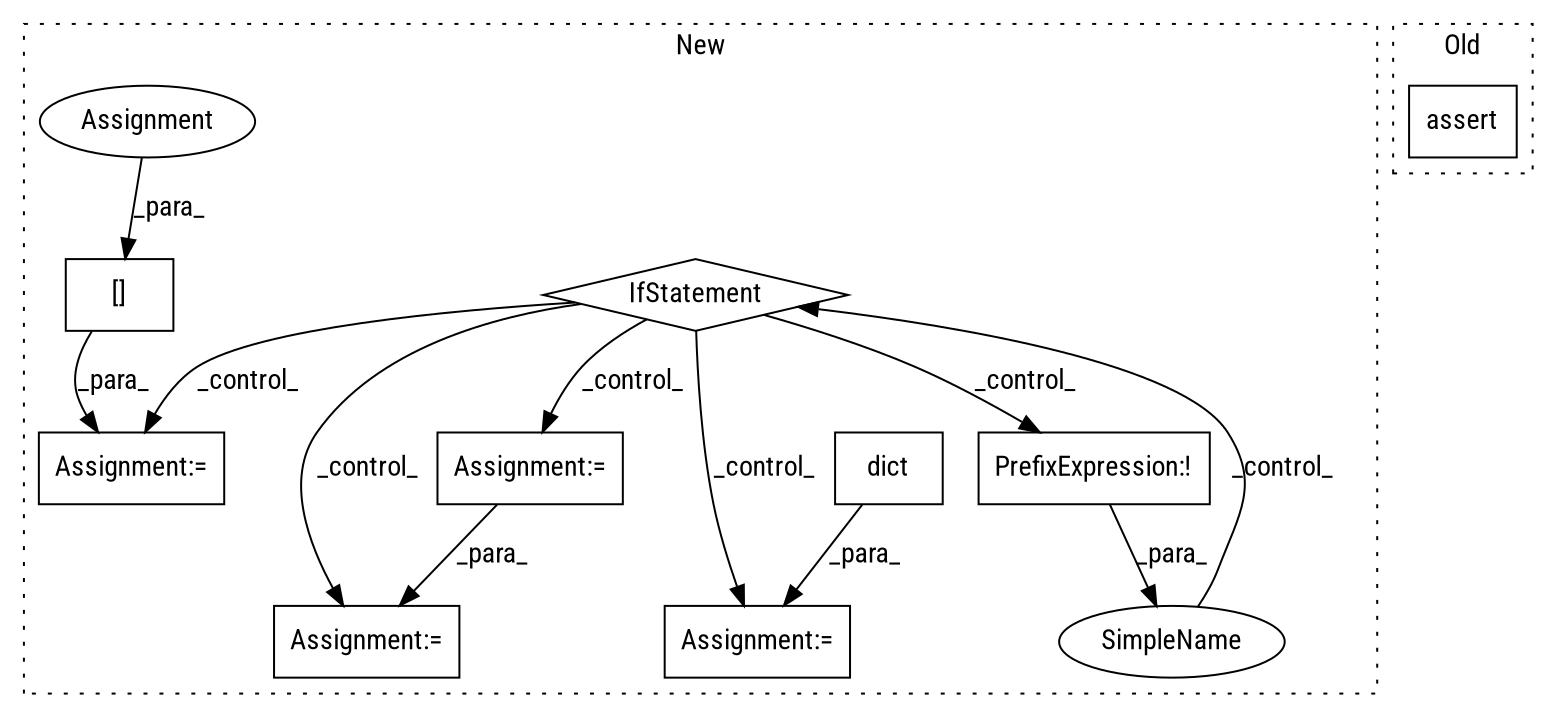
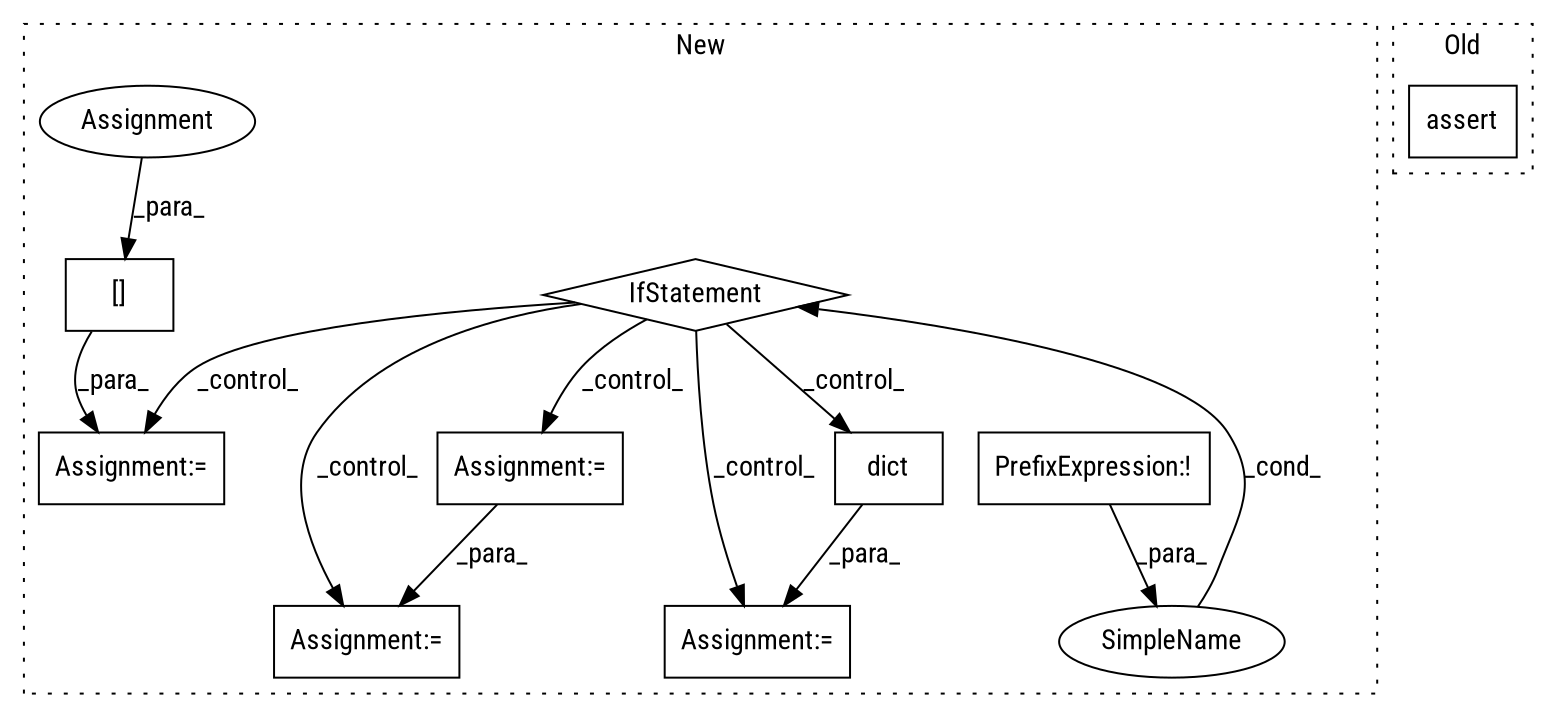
edge "IfStatement" -> "PrefixExpression:!": now "IfStatement" -> "dict"
edge "SimpleName" -> "IfStatement": label "_control_" -> "_cond_"
